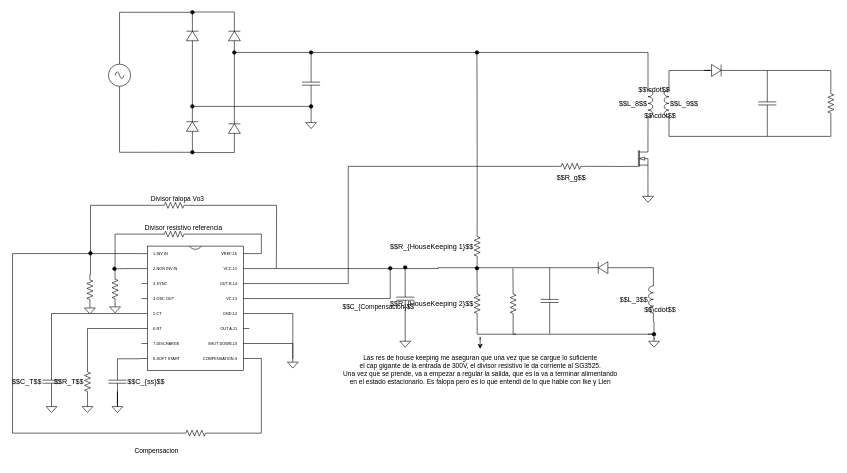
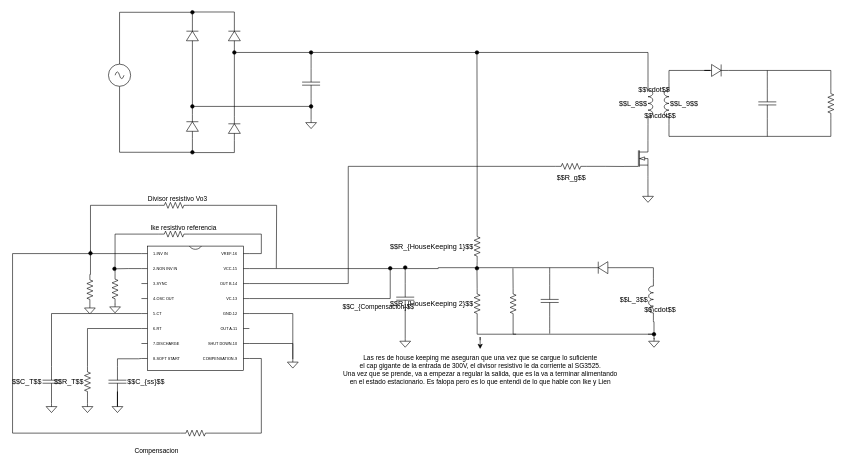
node "Divisor falopa Vo3": label "Divisor falopa Vo3" -> "Divisor resistivo Vo3"
node "Divisor resistivo referencia": label "Divisor resistivo referencia" -> "Ike resistivo referencia"
